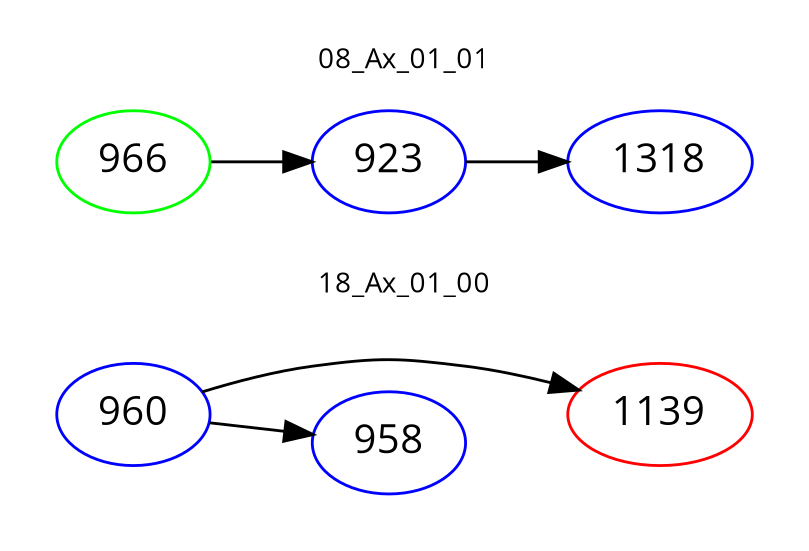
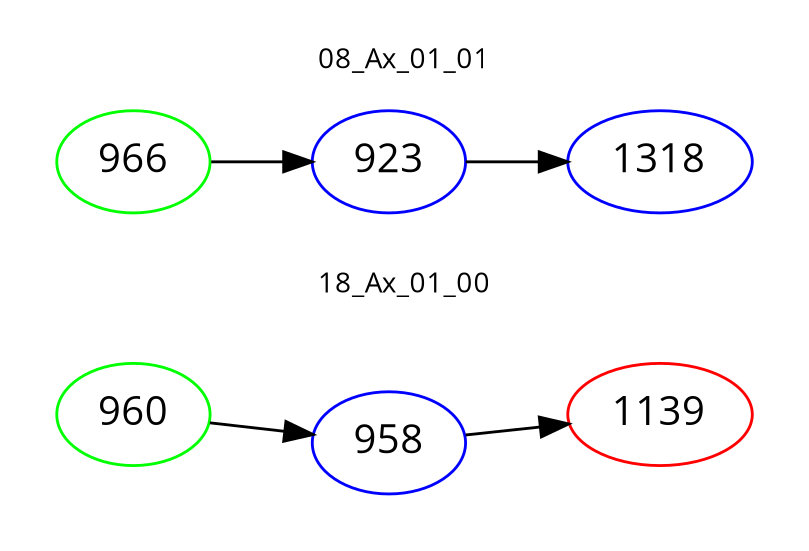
edge "960" -> "1139": now "958" -> "1139"
node "960": color blue -> green
